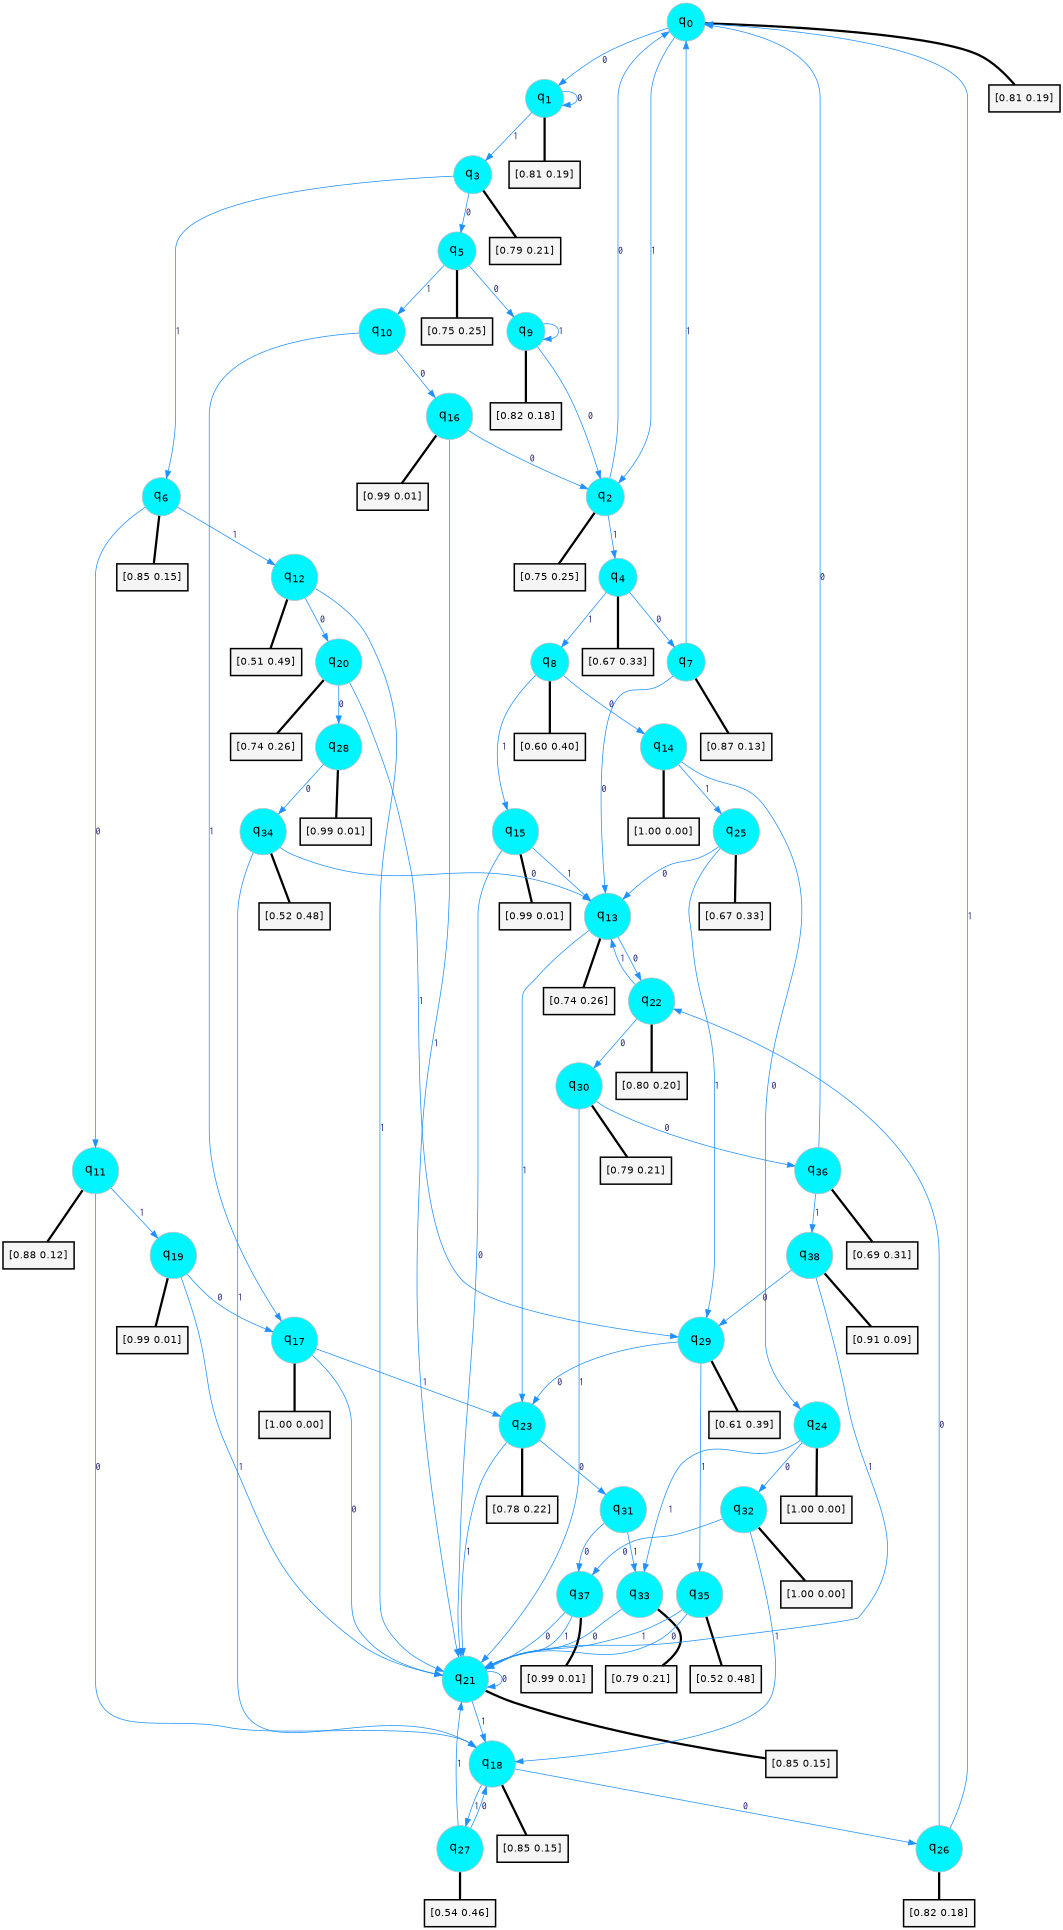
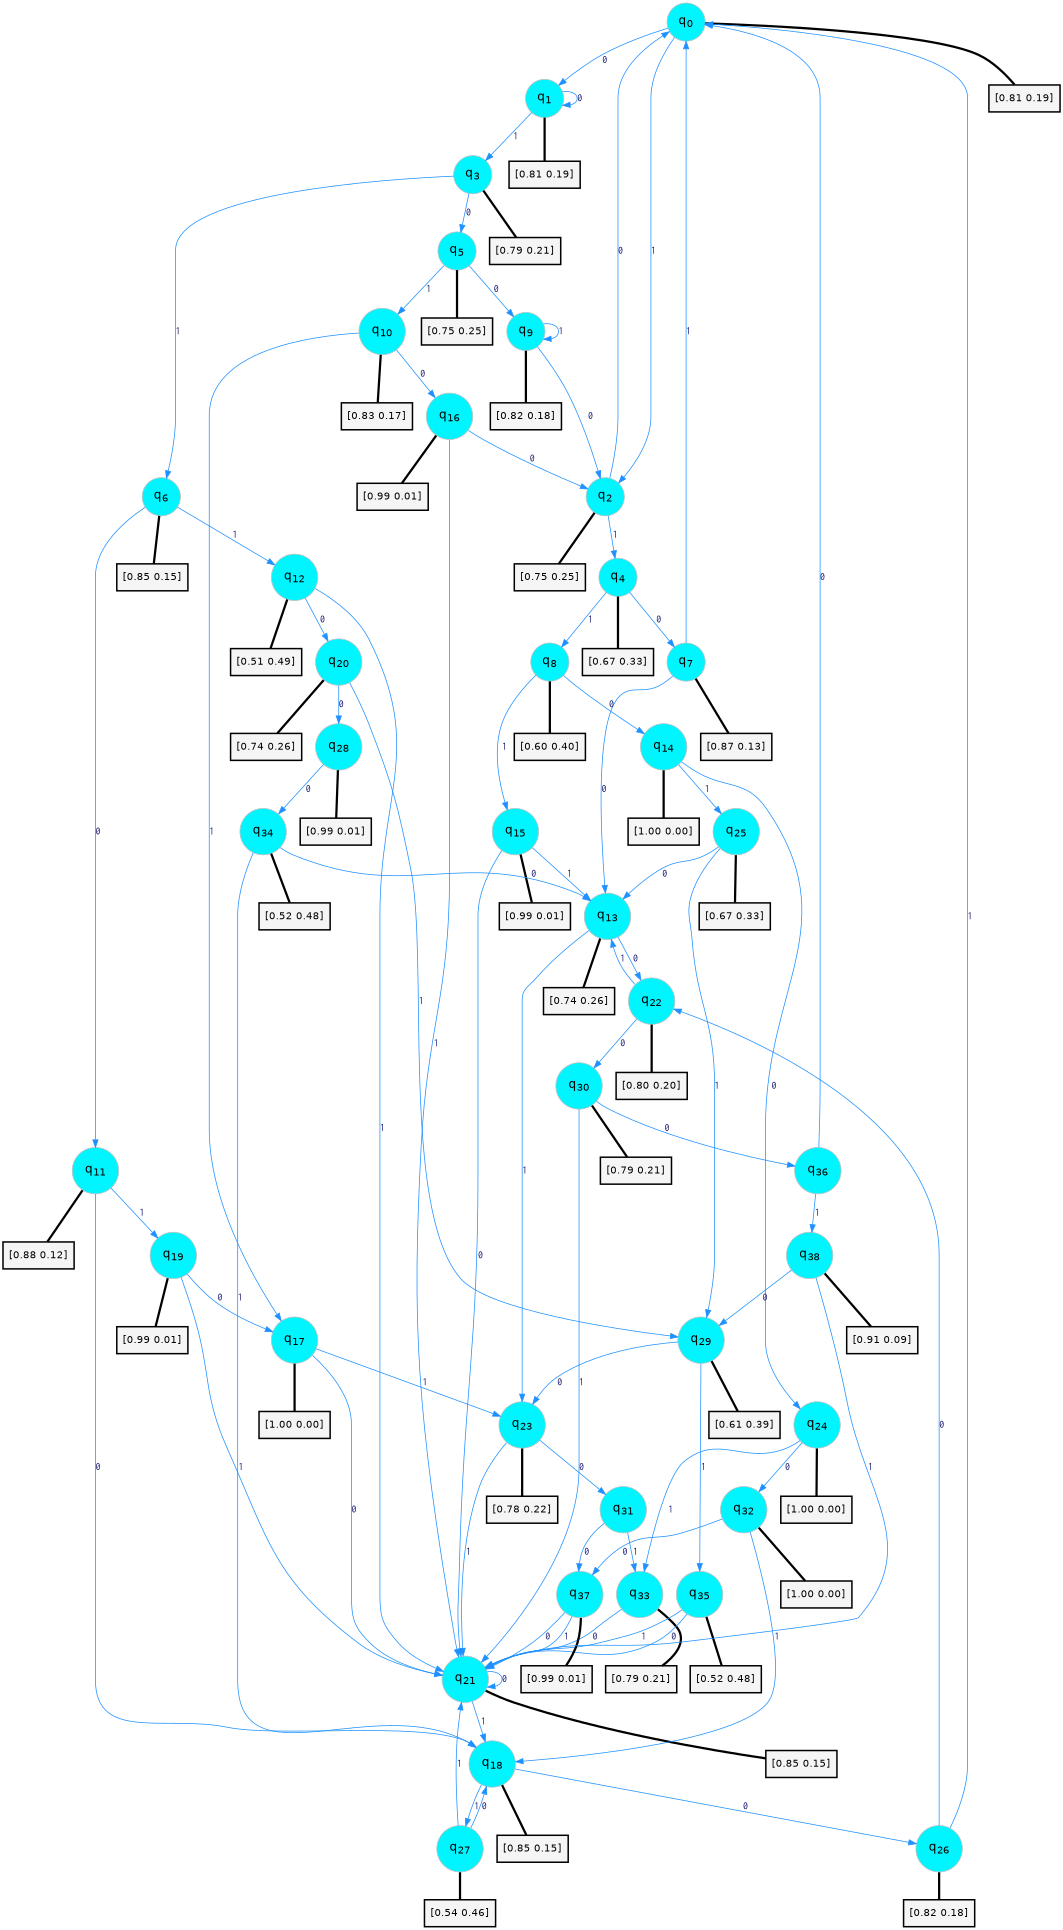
node "[0.83 0.17]": added
node "[0.69 0.31]": removed
